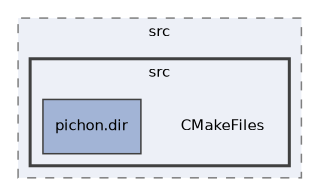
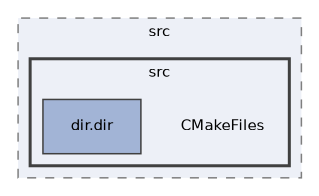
node "pichon.dir": label "pichon.dir" -> "dir.dir"
